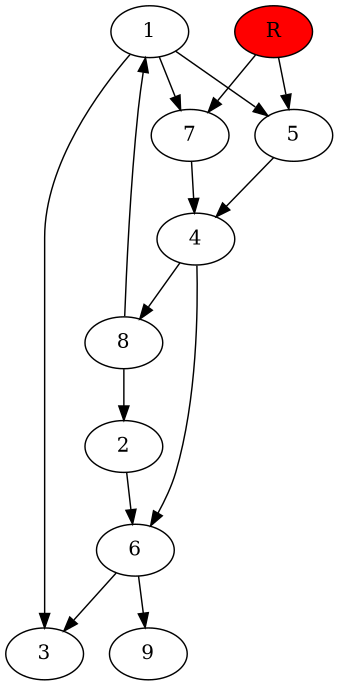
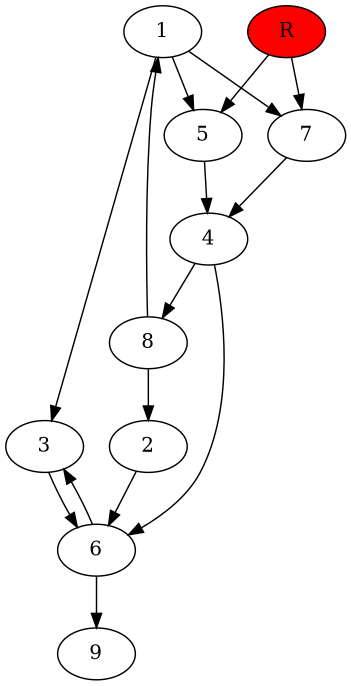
edge "3" -> "6": added
